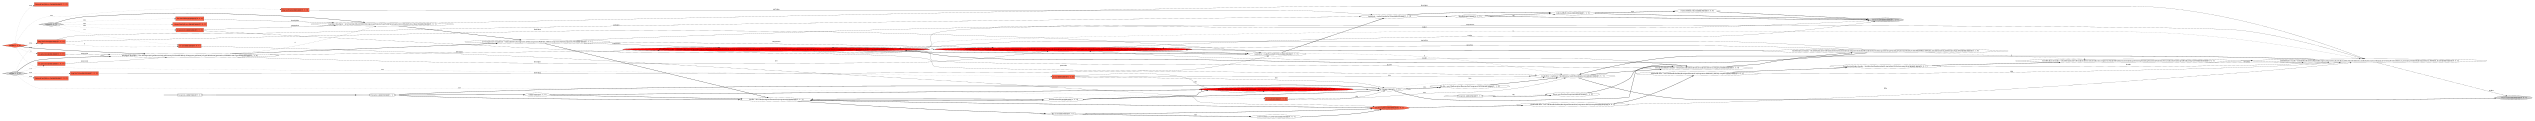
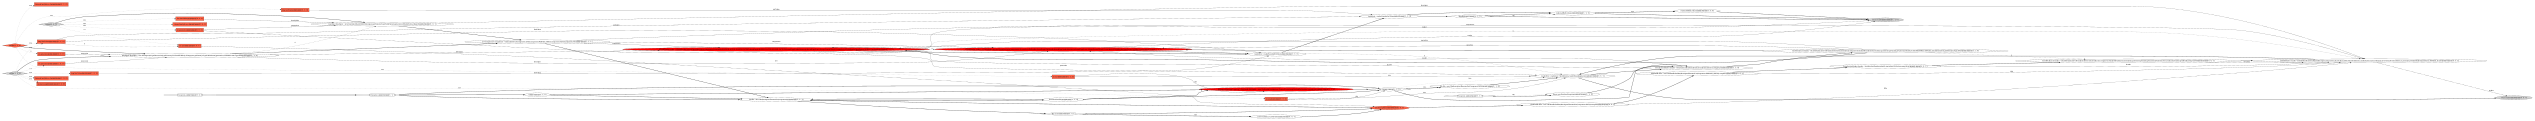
edge "int size@@@2@@@['0', '1', '0']" -> "size > 0@@@14@@@['1', '1', '0']": removed, label "size"
node "boolean keepRef@@@2@@@['1', '0', '0']": added
